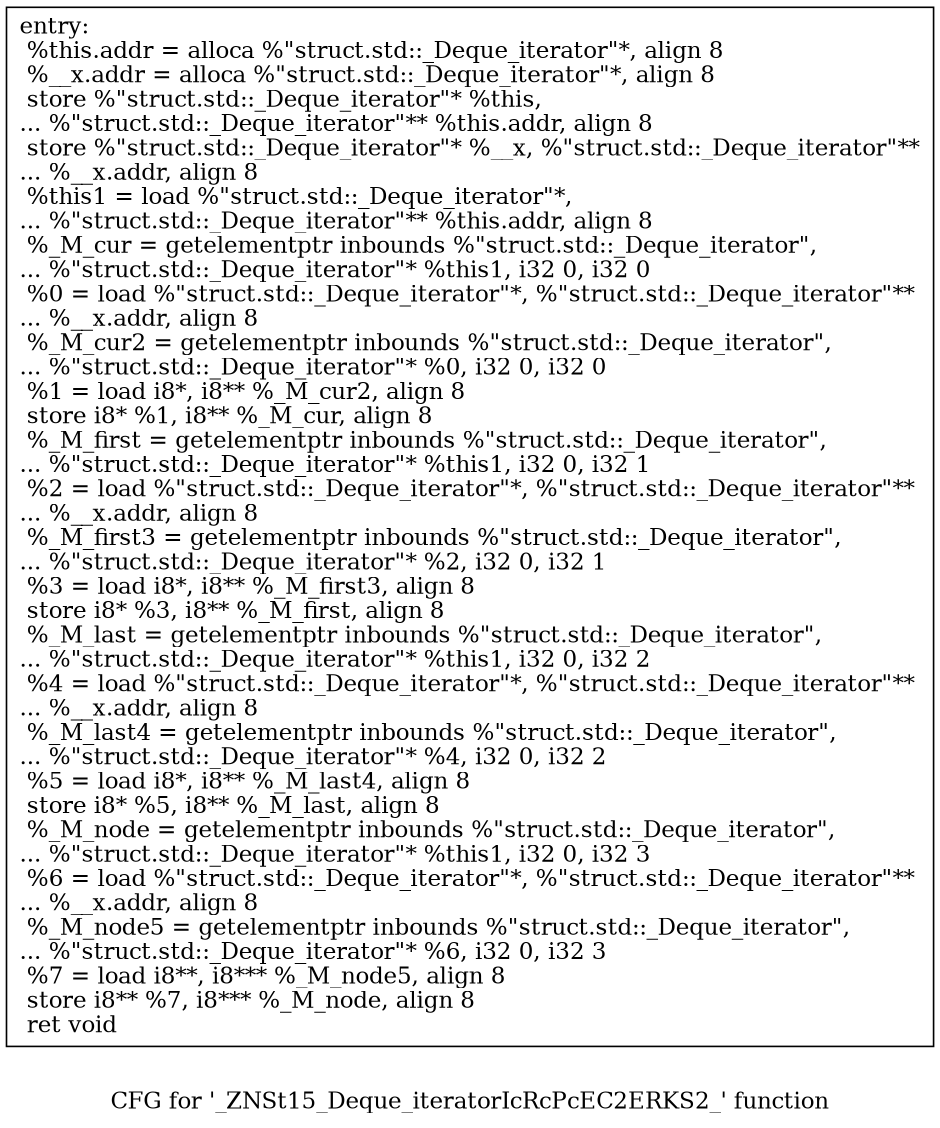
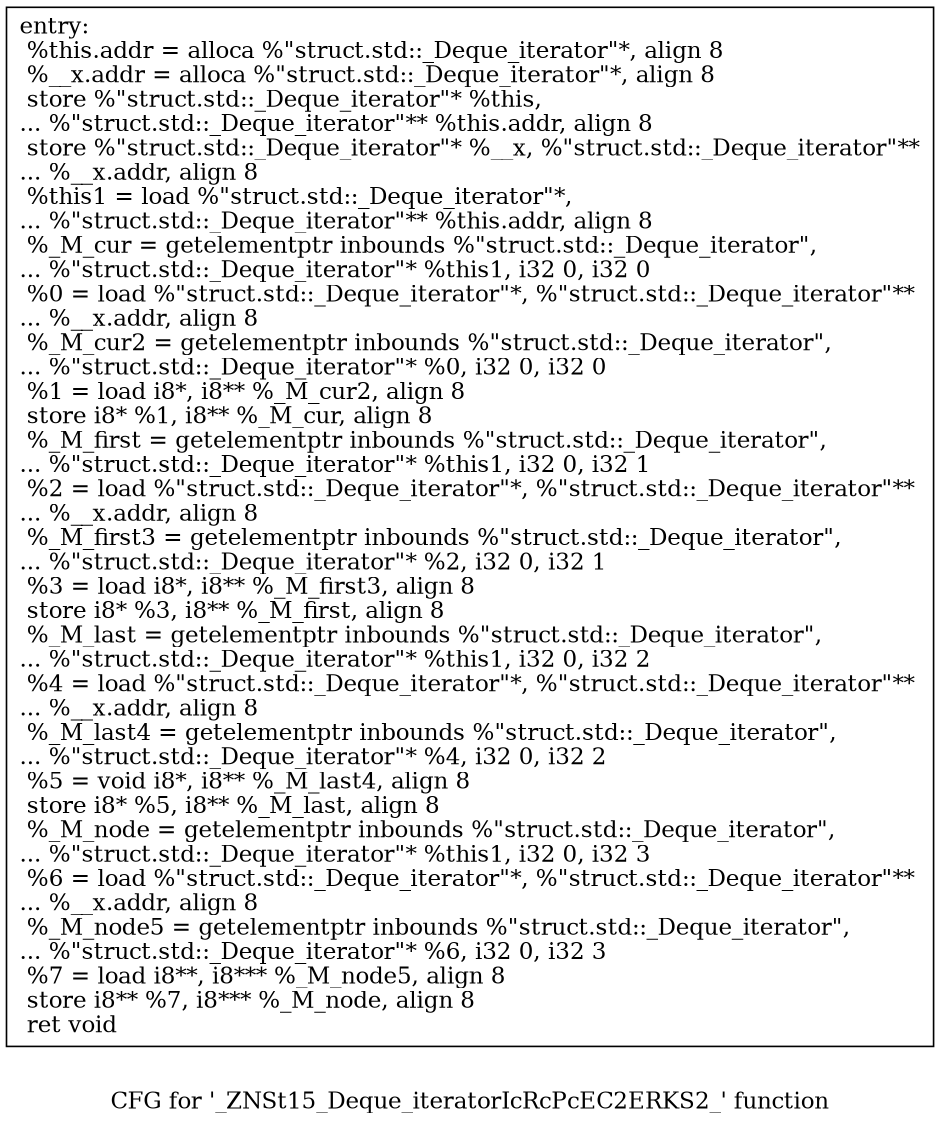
node "entry:": text "%5 = load i8*, i8** %_M_last4, align 8" -> "%5 = void i8*, i8** %_M_last4, align 8"
